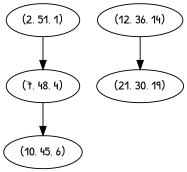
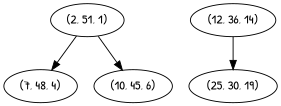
node "(21, 30, 19)": label "(21, 30, 19)" -> "(25, 30, 19)"
edge "(7, 48, 4)" -> "(10, 45, 6)": now "(2, 51, 1)" -> "(10, 45, 6)"
